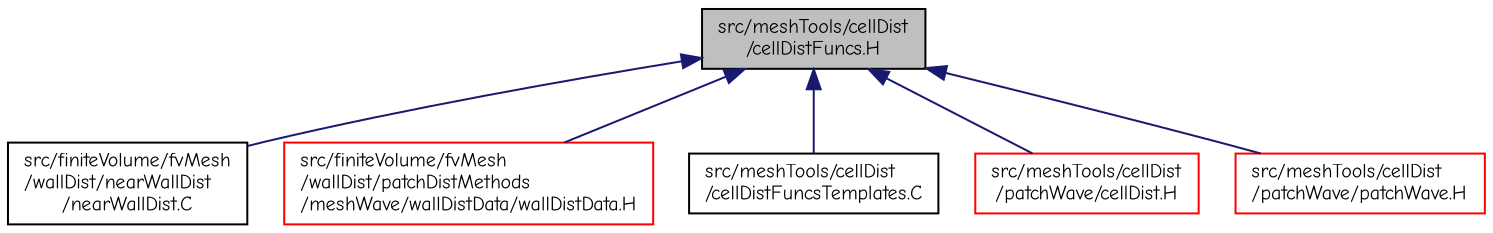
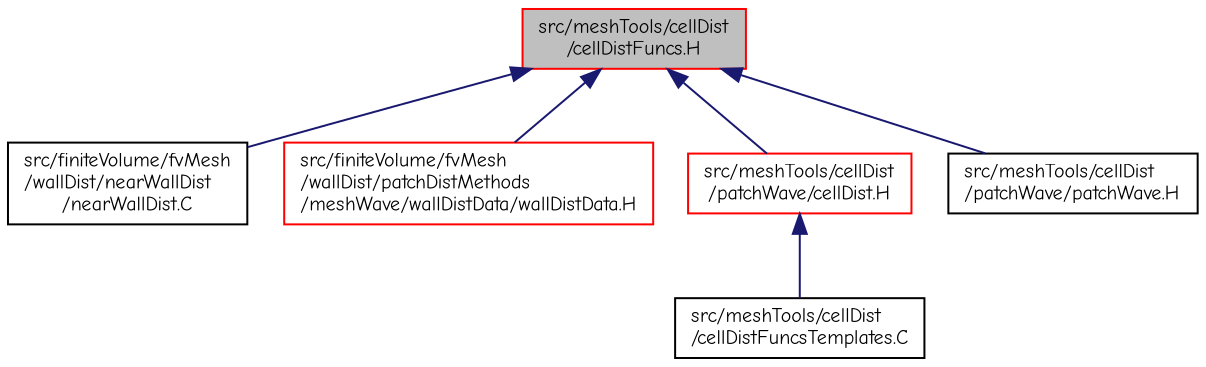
node "src/meshTools/cellDist /cellDistFuncs.H": color black -> red
edge "src/meshTools/cellDist /cellDistFuncsTemplates.C" -> "src/meshTools/cellDist /cellDistFuncs.H": now "src/meshTools/cellDist /cellDistFuncsTemplates.C" -> "src/meshTools/cellDist /patchWave/cellDist.H"
node "src/meshTools/cellDist /patchWave/patchWave.H": color red -> black
